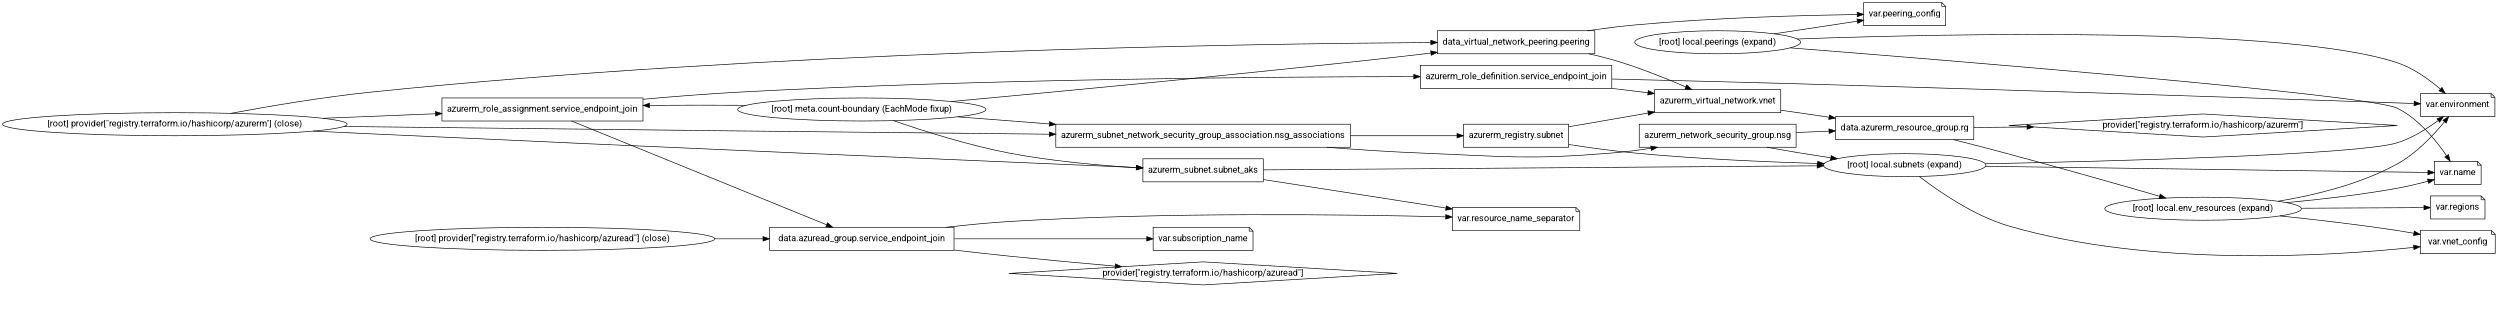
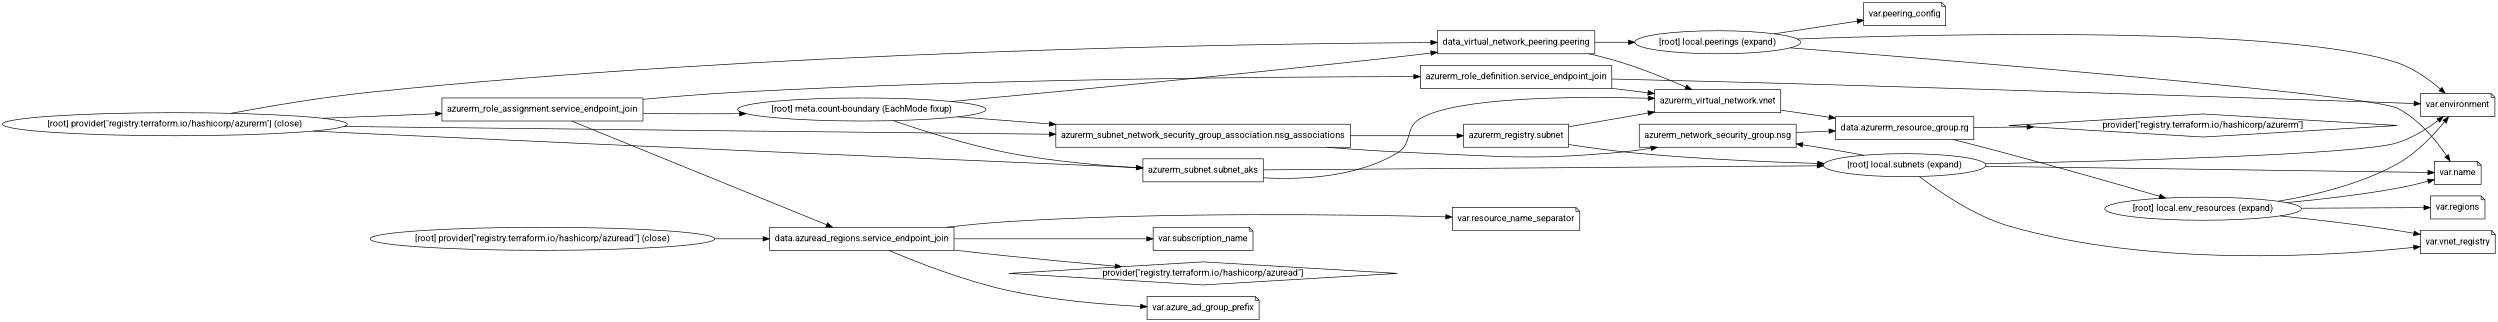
edge "data_virtual_network_peering.peering" -> "var.peering_config": now "data_virtual_network_peering.peering" -> "[root] local.peerings (expand)"
edge "[root] meta.count-boundary (EachMode fixup)" -> "azurerm_role_assignment.service_endpoint_join": reversed
edge "azurerm_network_security_group.nsg" -> "[root] local.subnets (expand)": reversed
edge "azurerm_subnet.subnet_aks" -> "var.resource_name_separator": now "azurerm_subnet.subnet_aks" -> "azurerm_virtual_network.vnet"
node "data.azuread_group.service_endpoint_join": label "data.azuread_group.service_endpoint_join" -> "data.azuread_regions.service_endpoint_join"
node "var.vnet_config": label "var.vnet_config" -> "var.vnet_registry"
node "var.azure_ad_group_prefix": added
